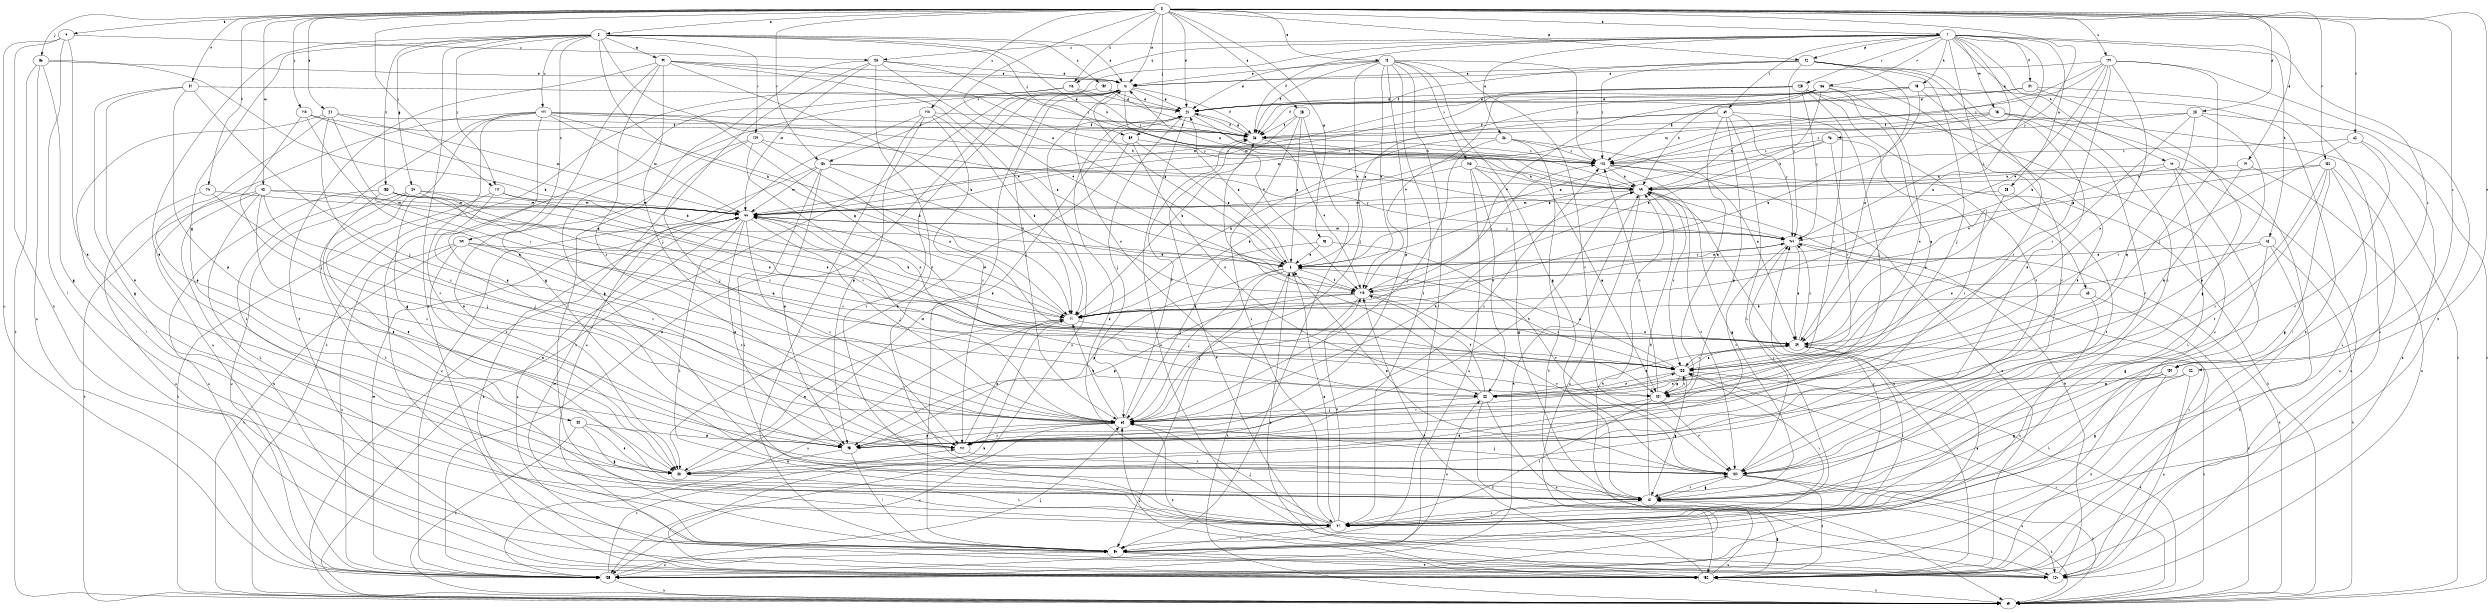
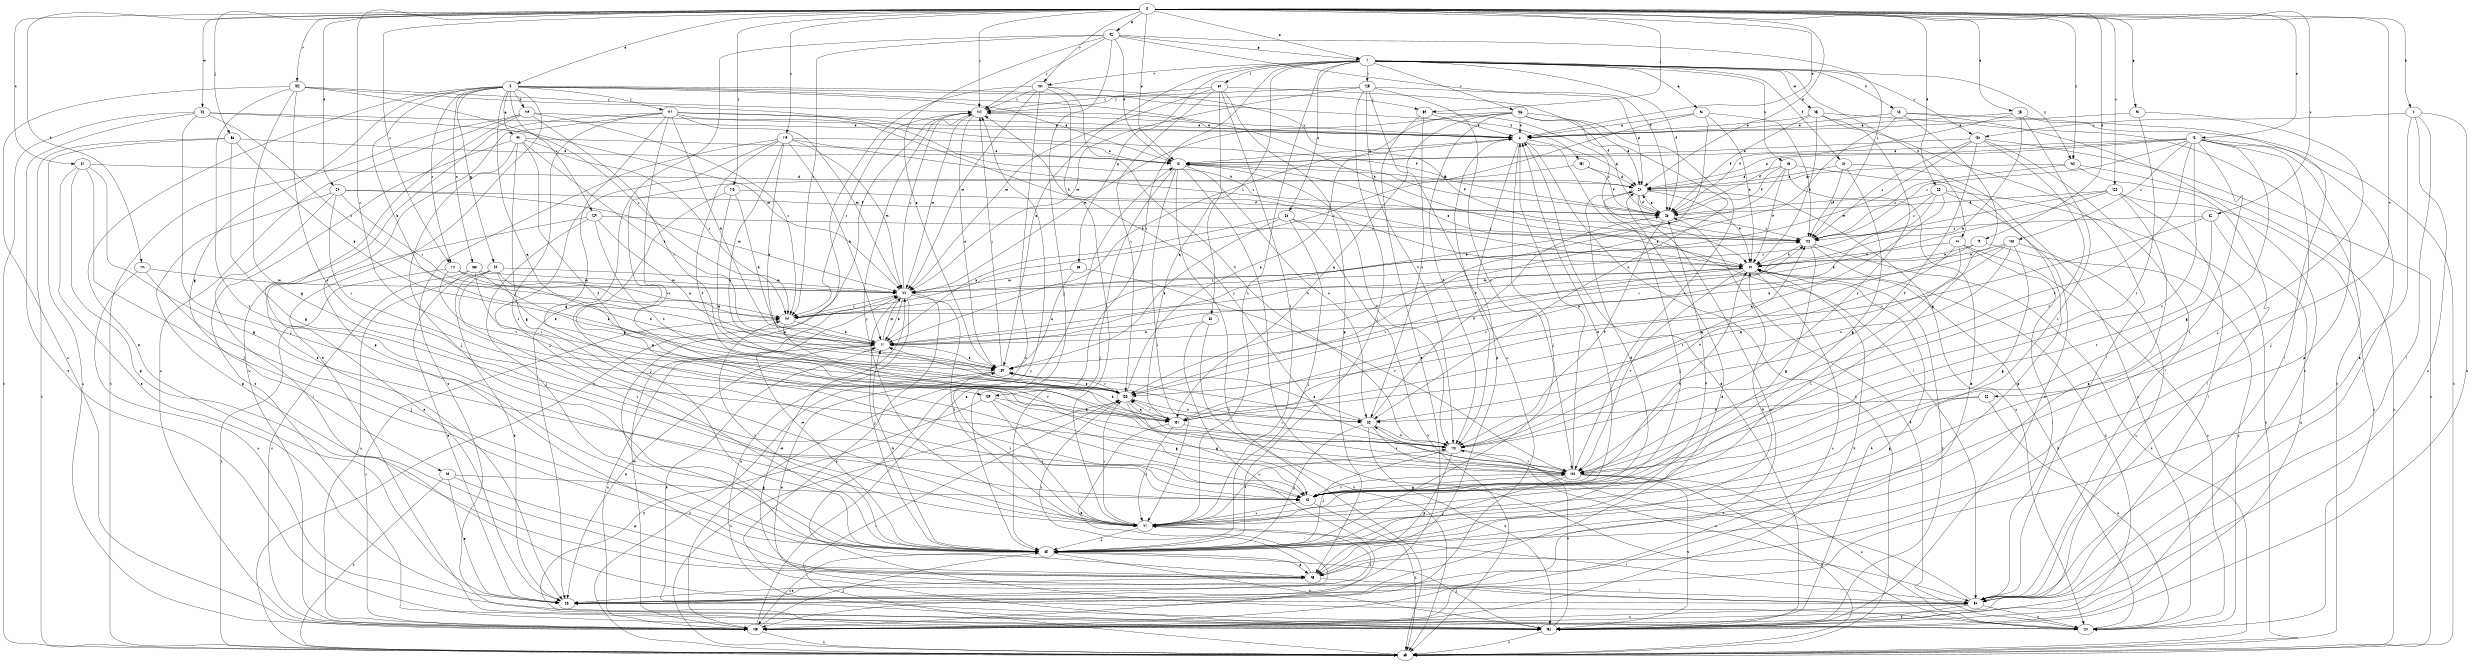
edge "1" -> "92": reversed
edge "99" -> "147": removed, label "y"
edge "77" -> "95": removed, label "p"
edge "73" -> "71": removed, label "l"
edge "152" -> "43": removed, label "g"
